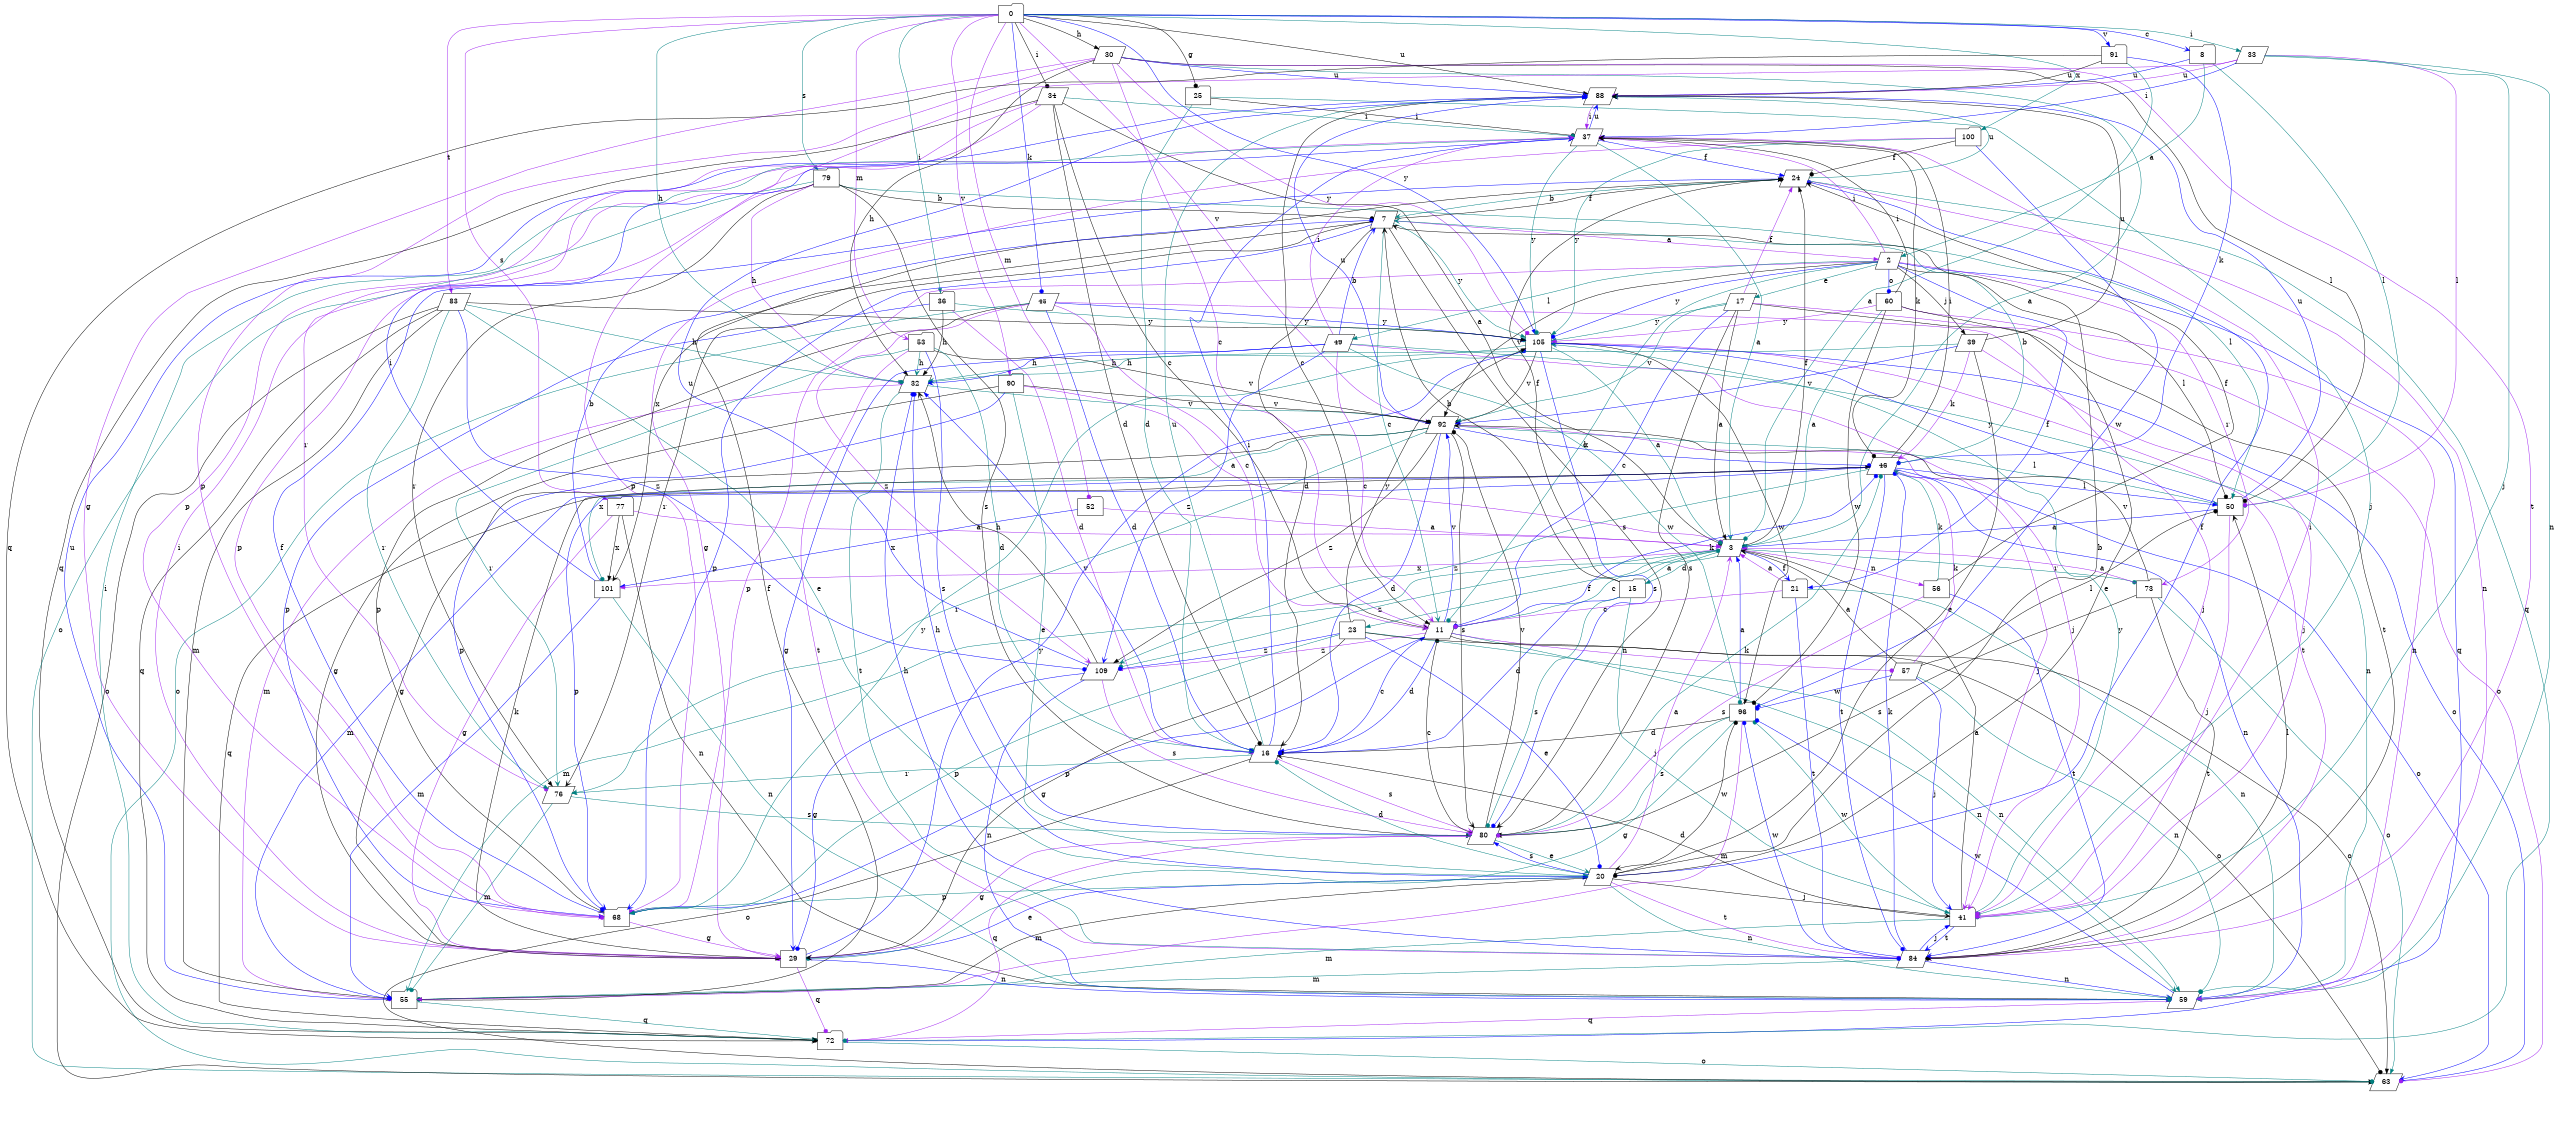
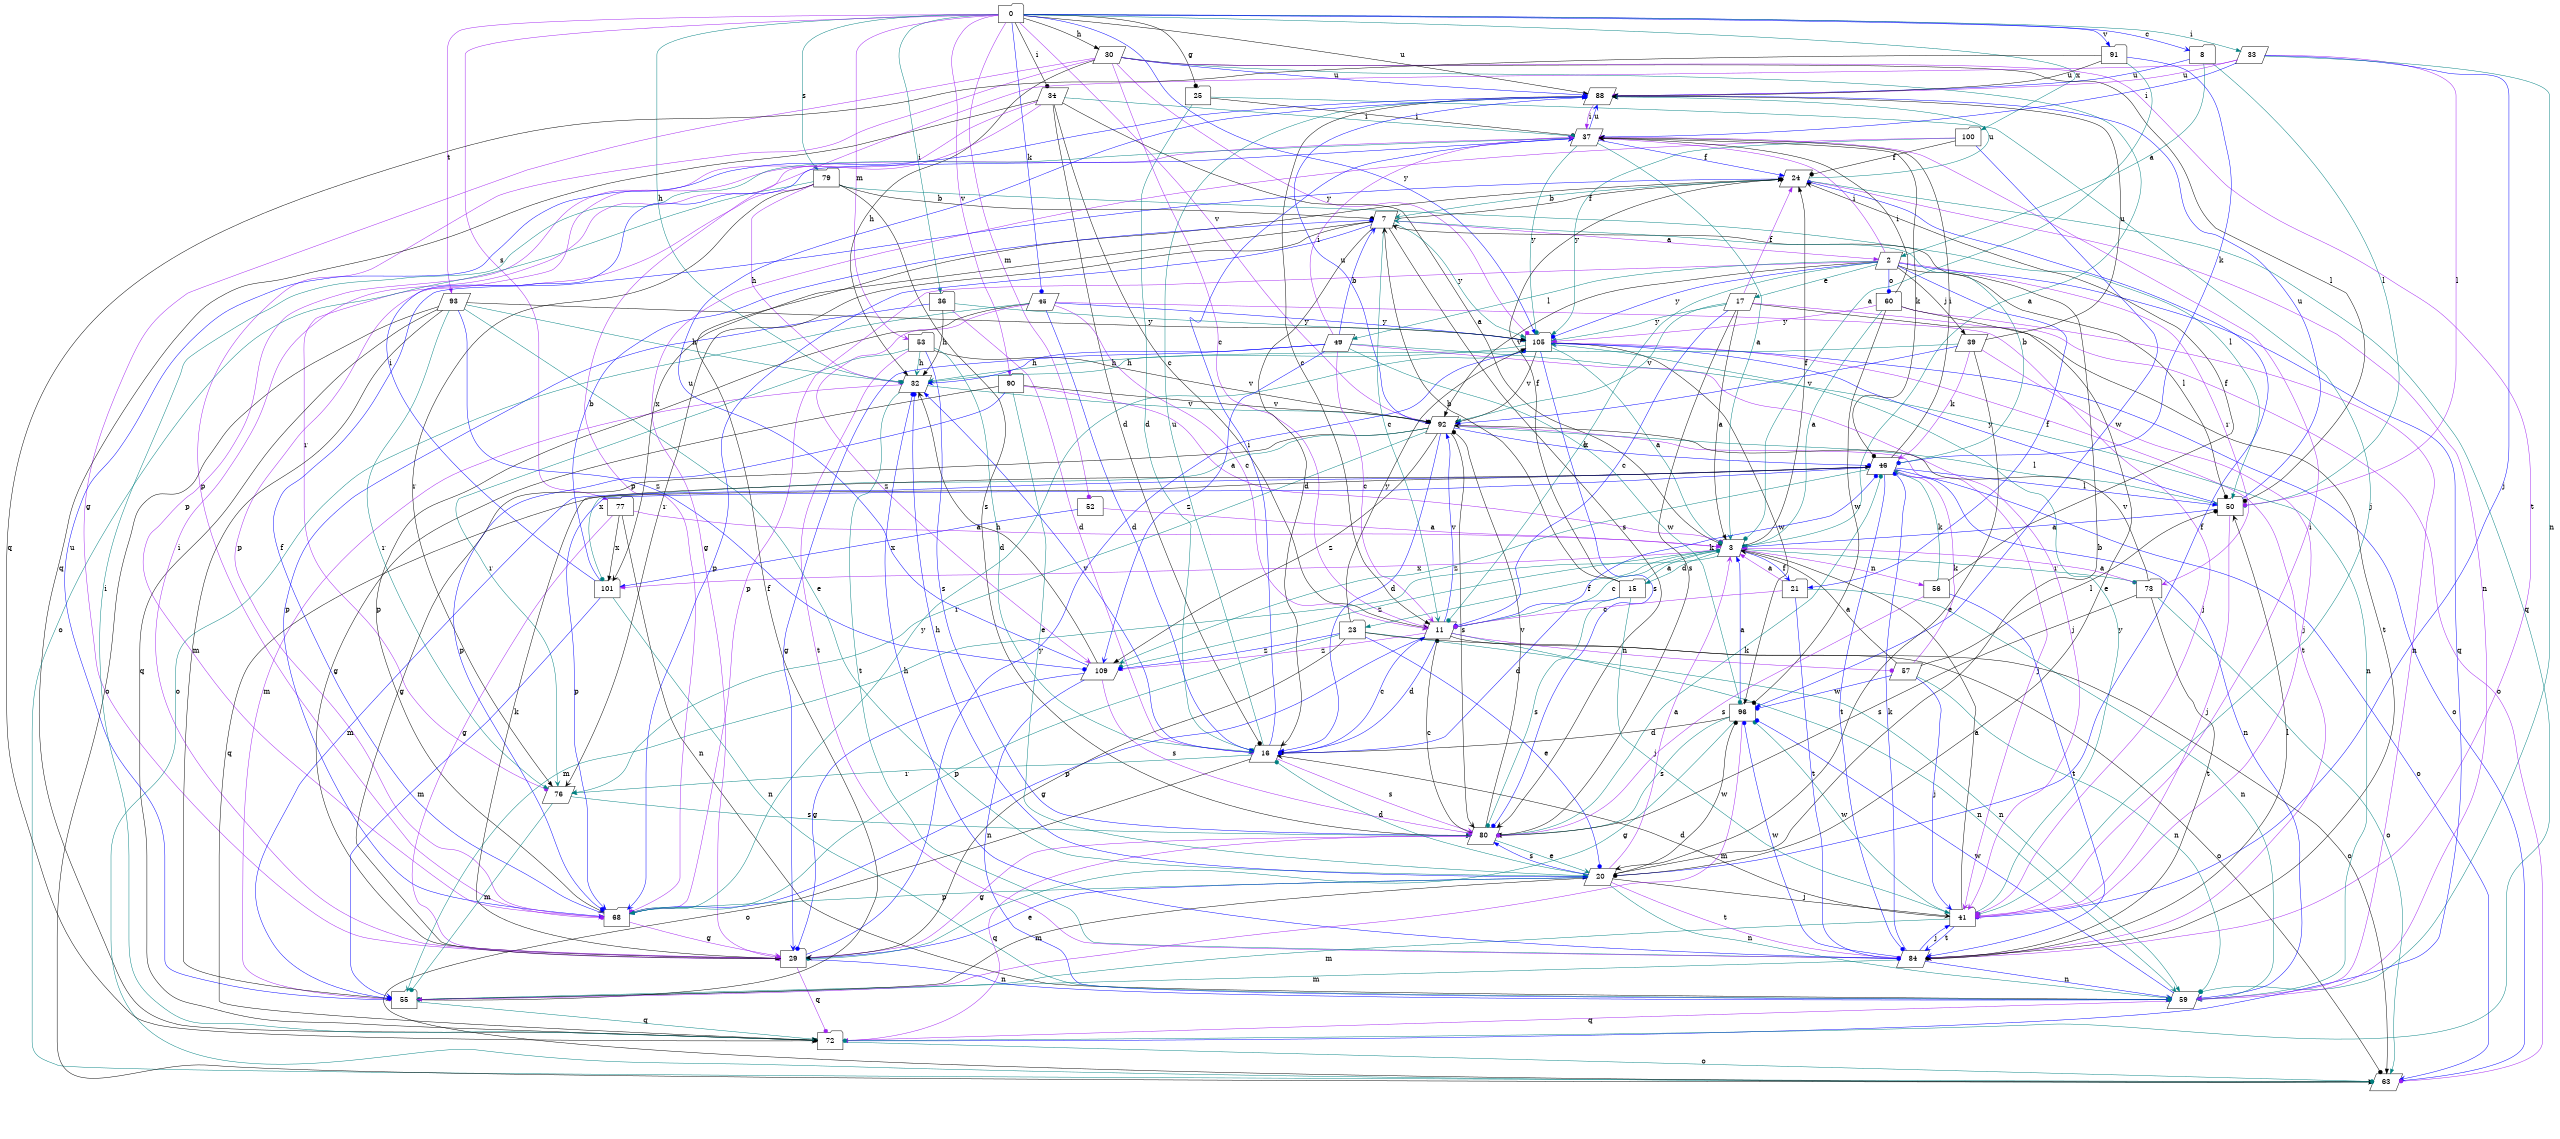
node "83": label "83" -> "93"
edge "33" -> "41": color teal -> blue
